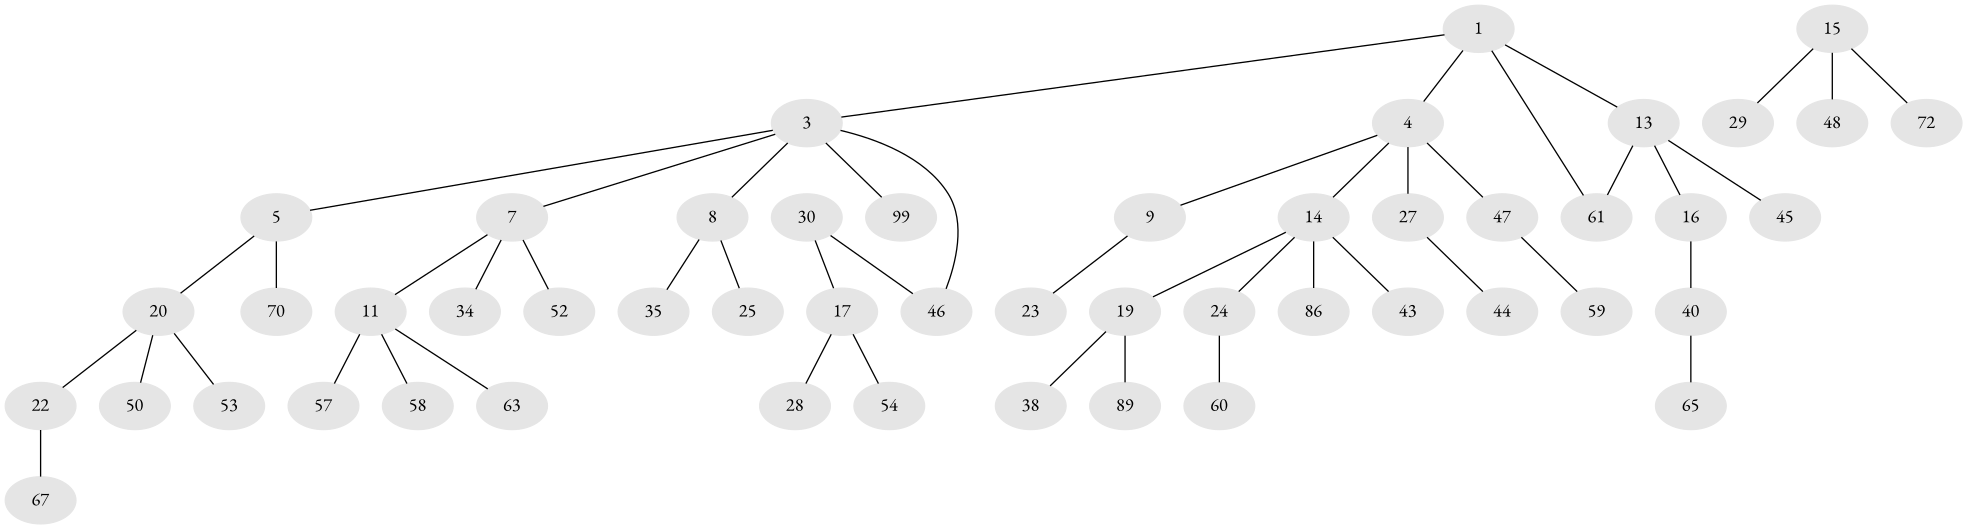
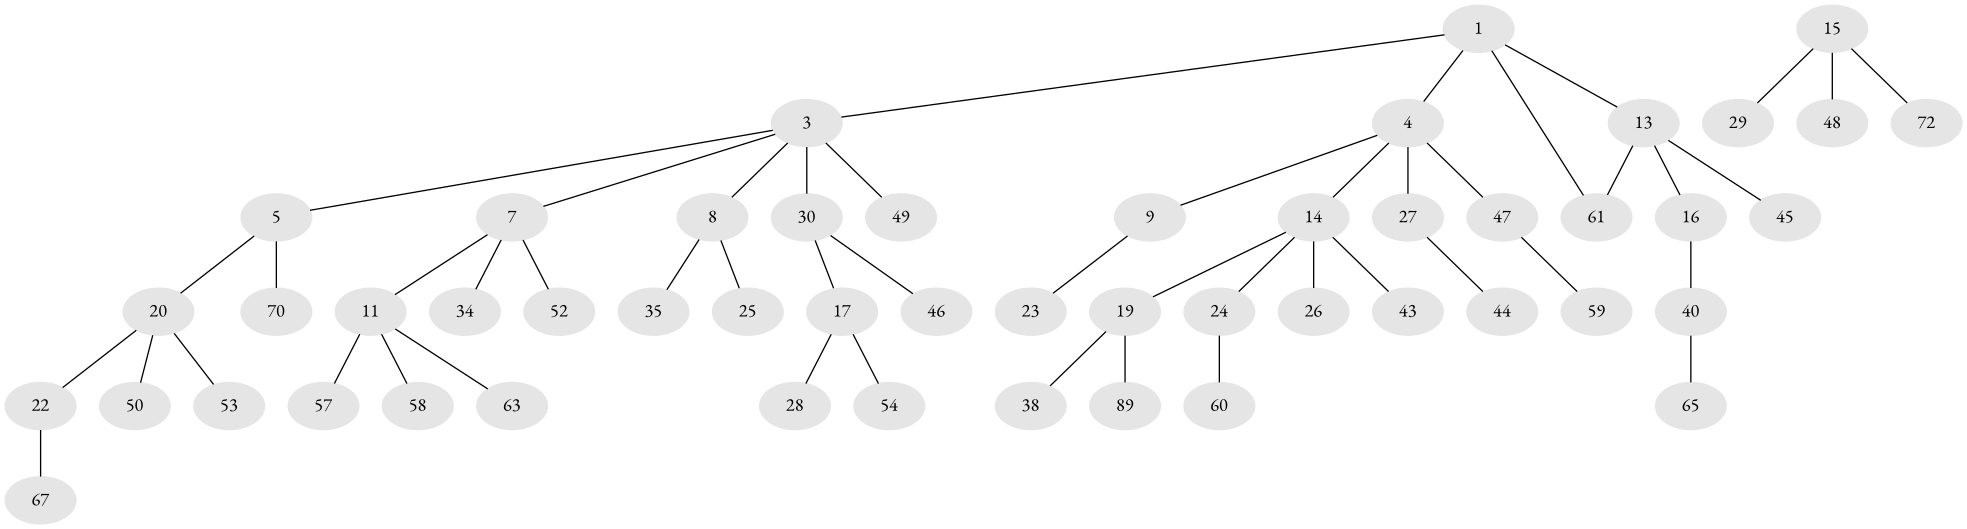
edge "3" -- "46": now "3" -- "30"
node "99": label "99" -> "49"
node "86": label "86" -> "26"
